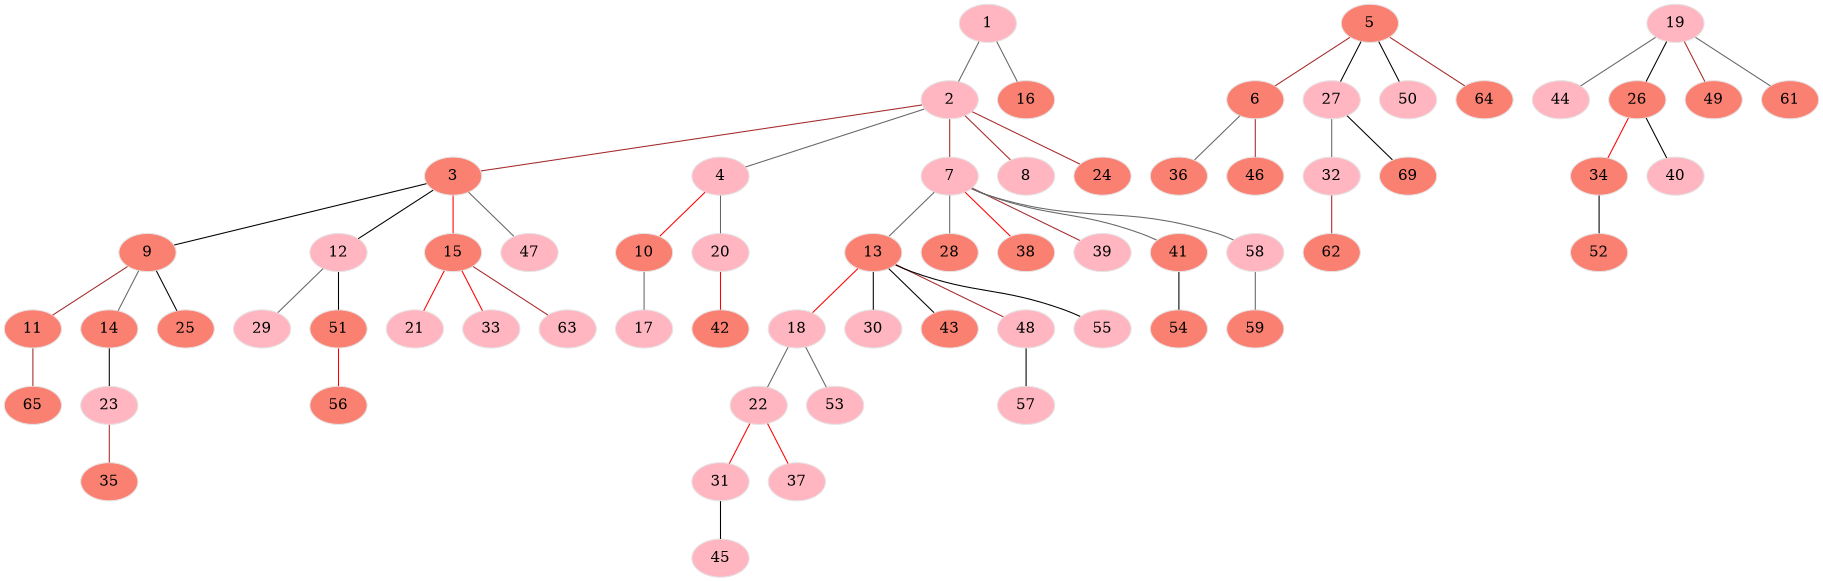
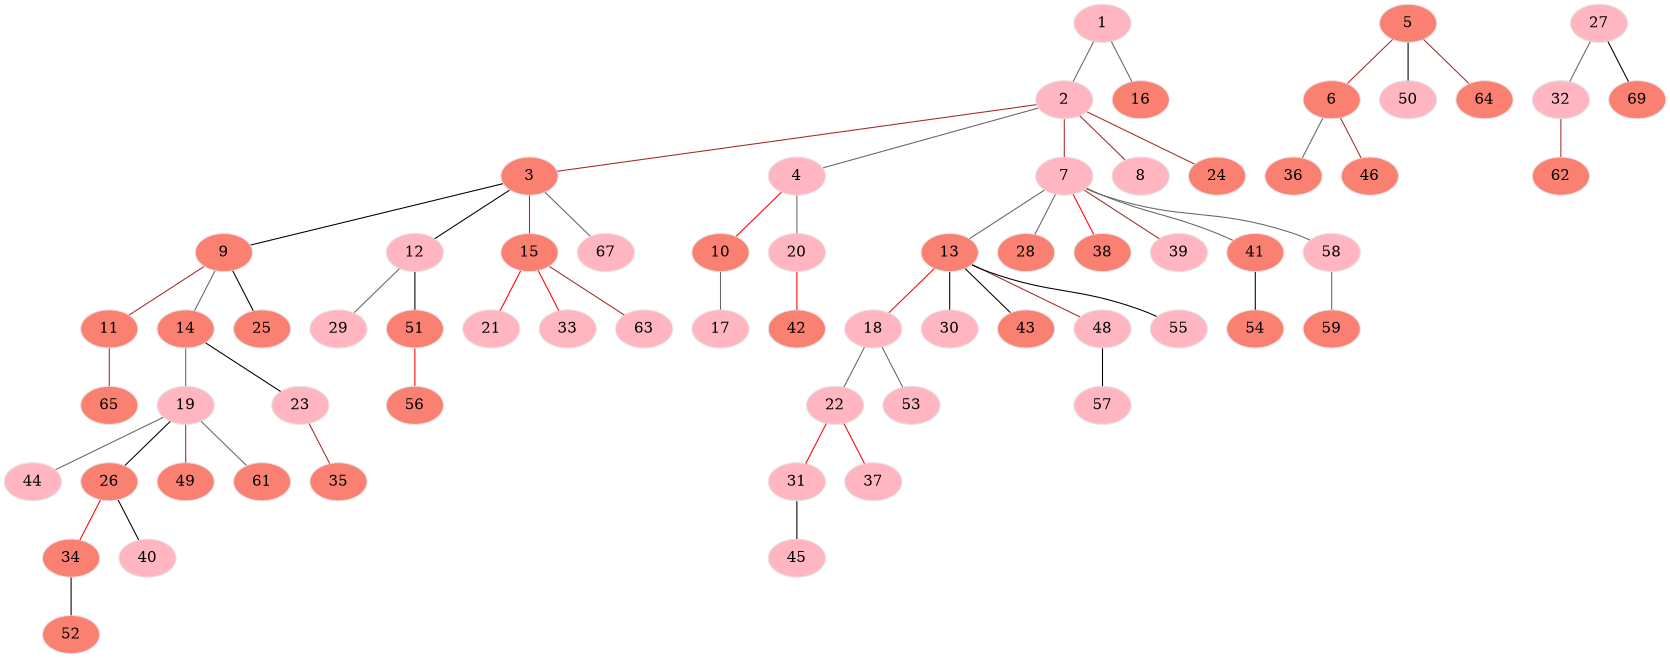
edge "5" -- "27": removed
node "47": label "47" -> "67"
edge "14" -- "19": added
